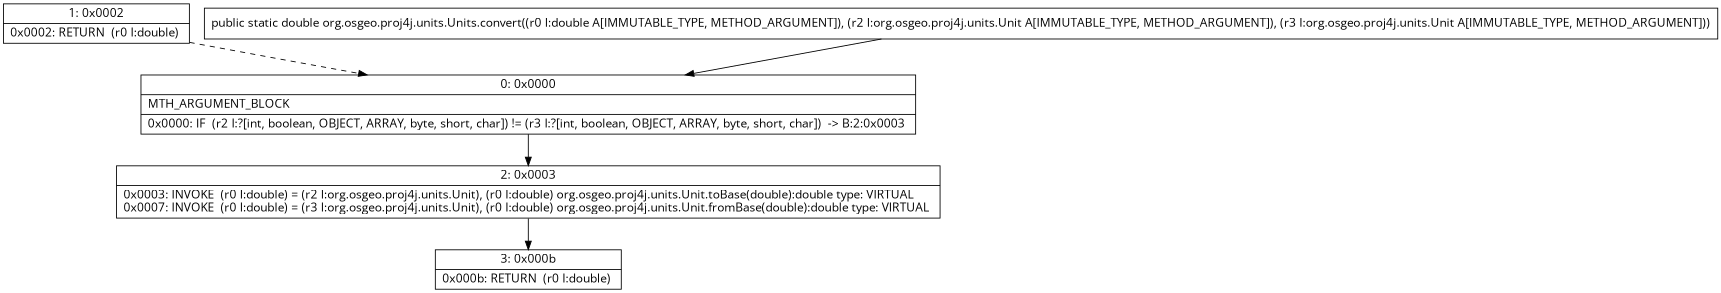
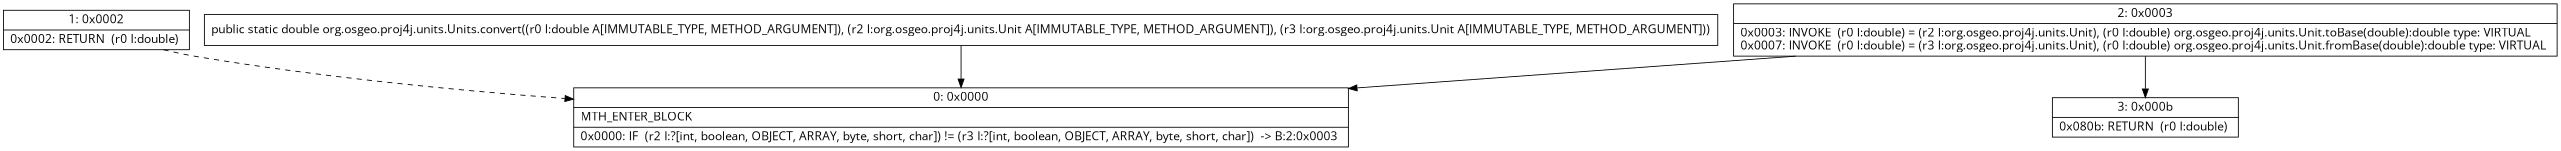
node "0: 0x0000": text "MTH_ARGUMENT_BLOCK" -> "MTH_ENTER_BLOCK"
edge "0: 0x0000" -> "2: 0x0003": reversed
node "3: 0x000b": text "0x000b: RETURN  (r0 I:double)" -> "0x080b: RETURN  (r0 I:double)"
